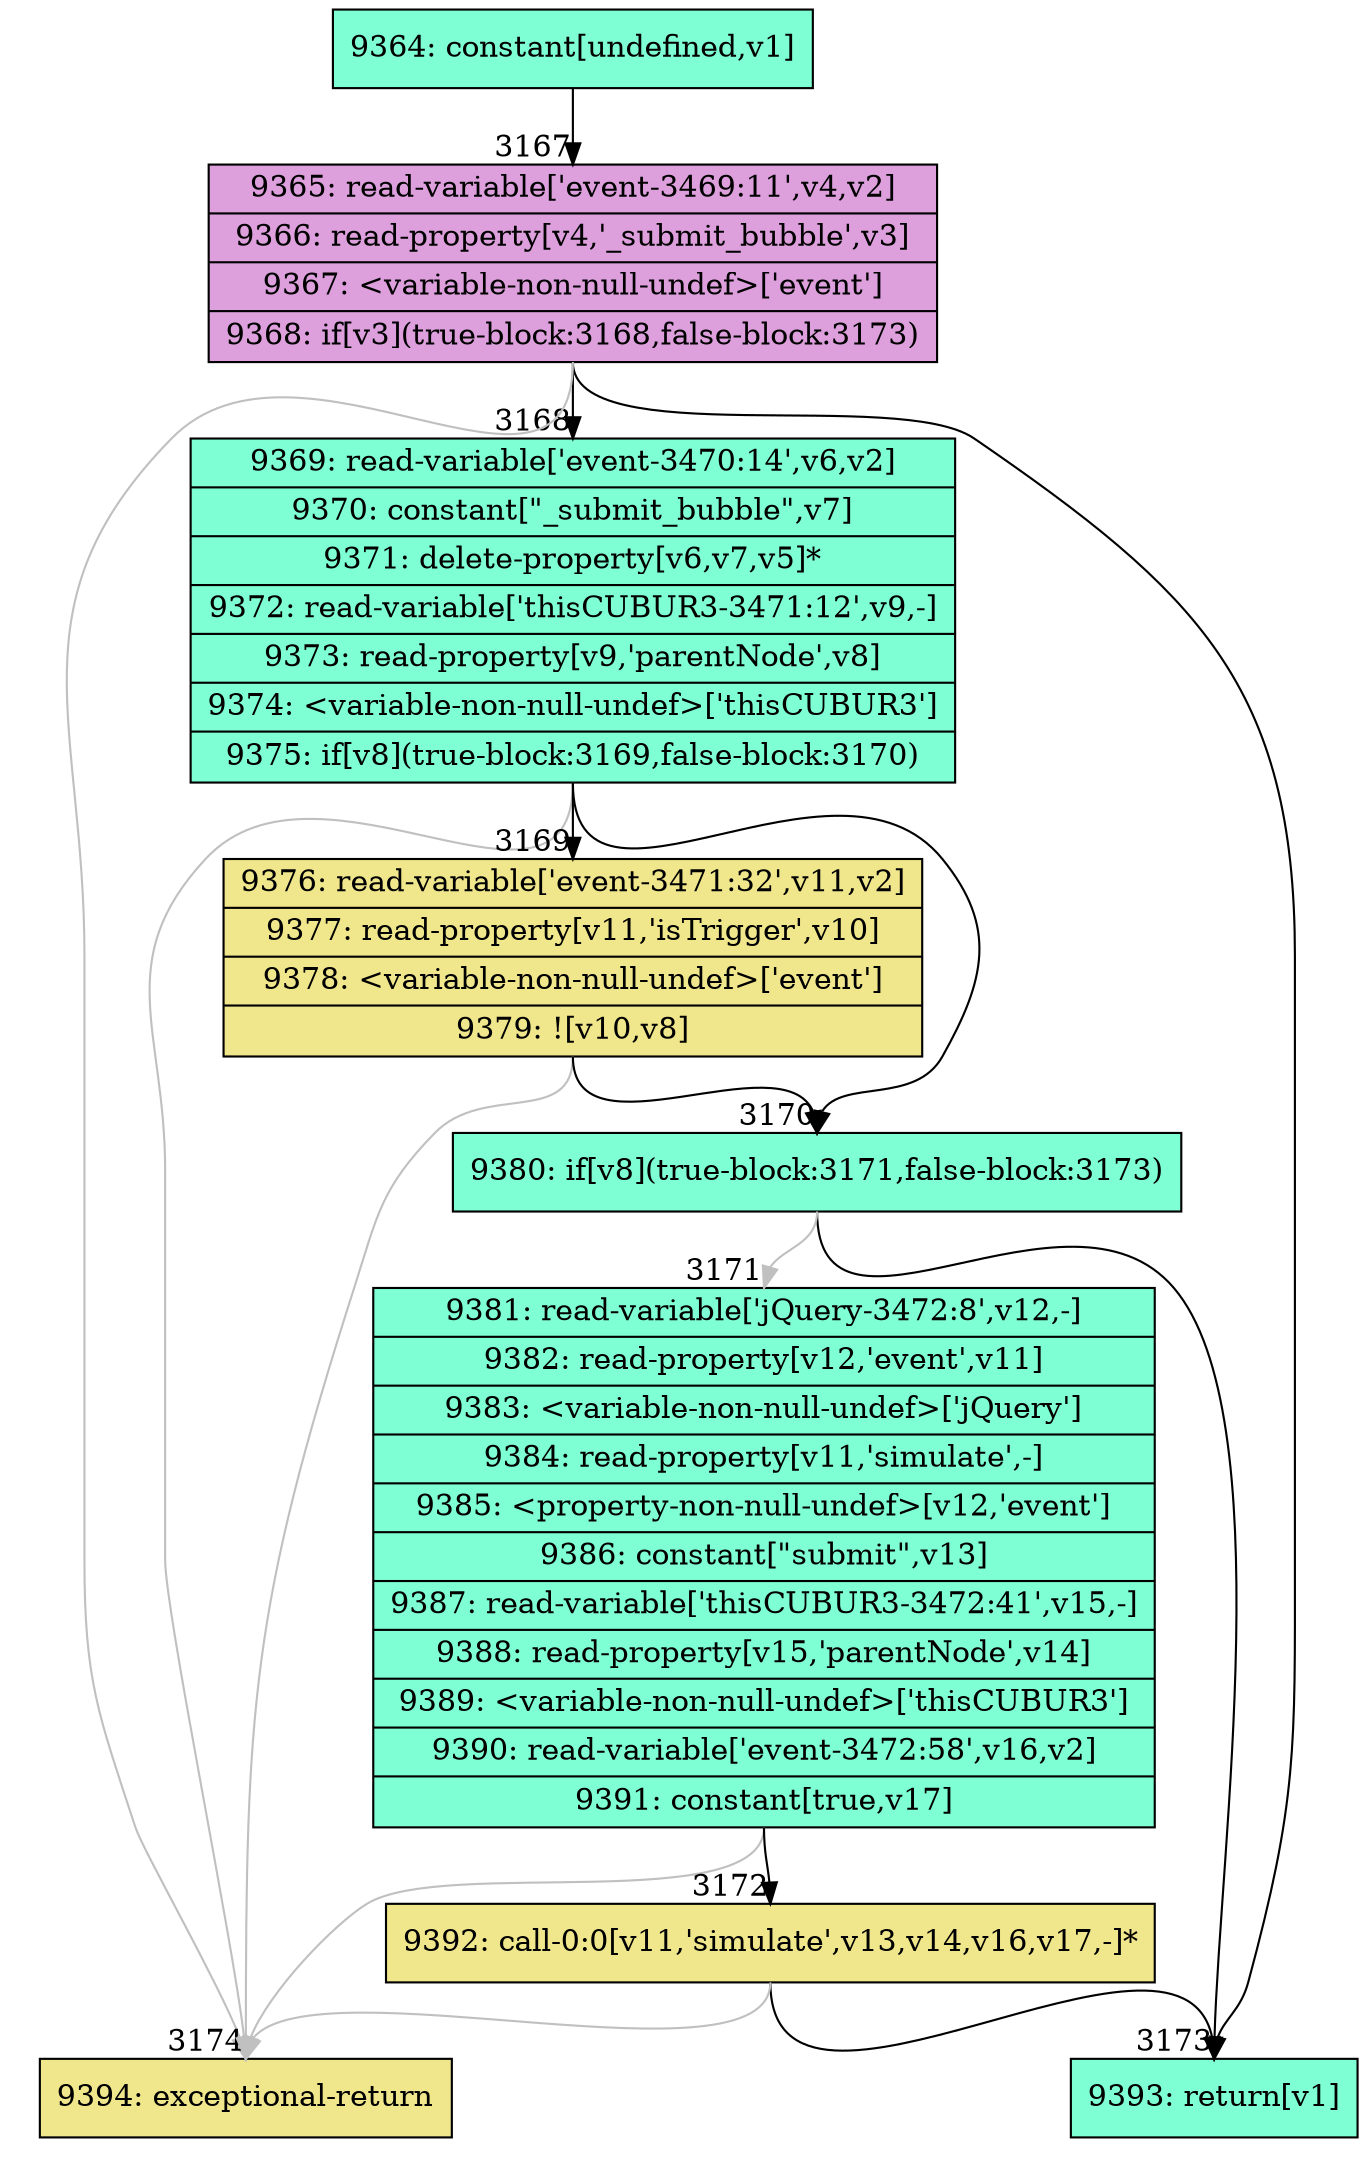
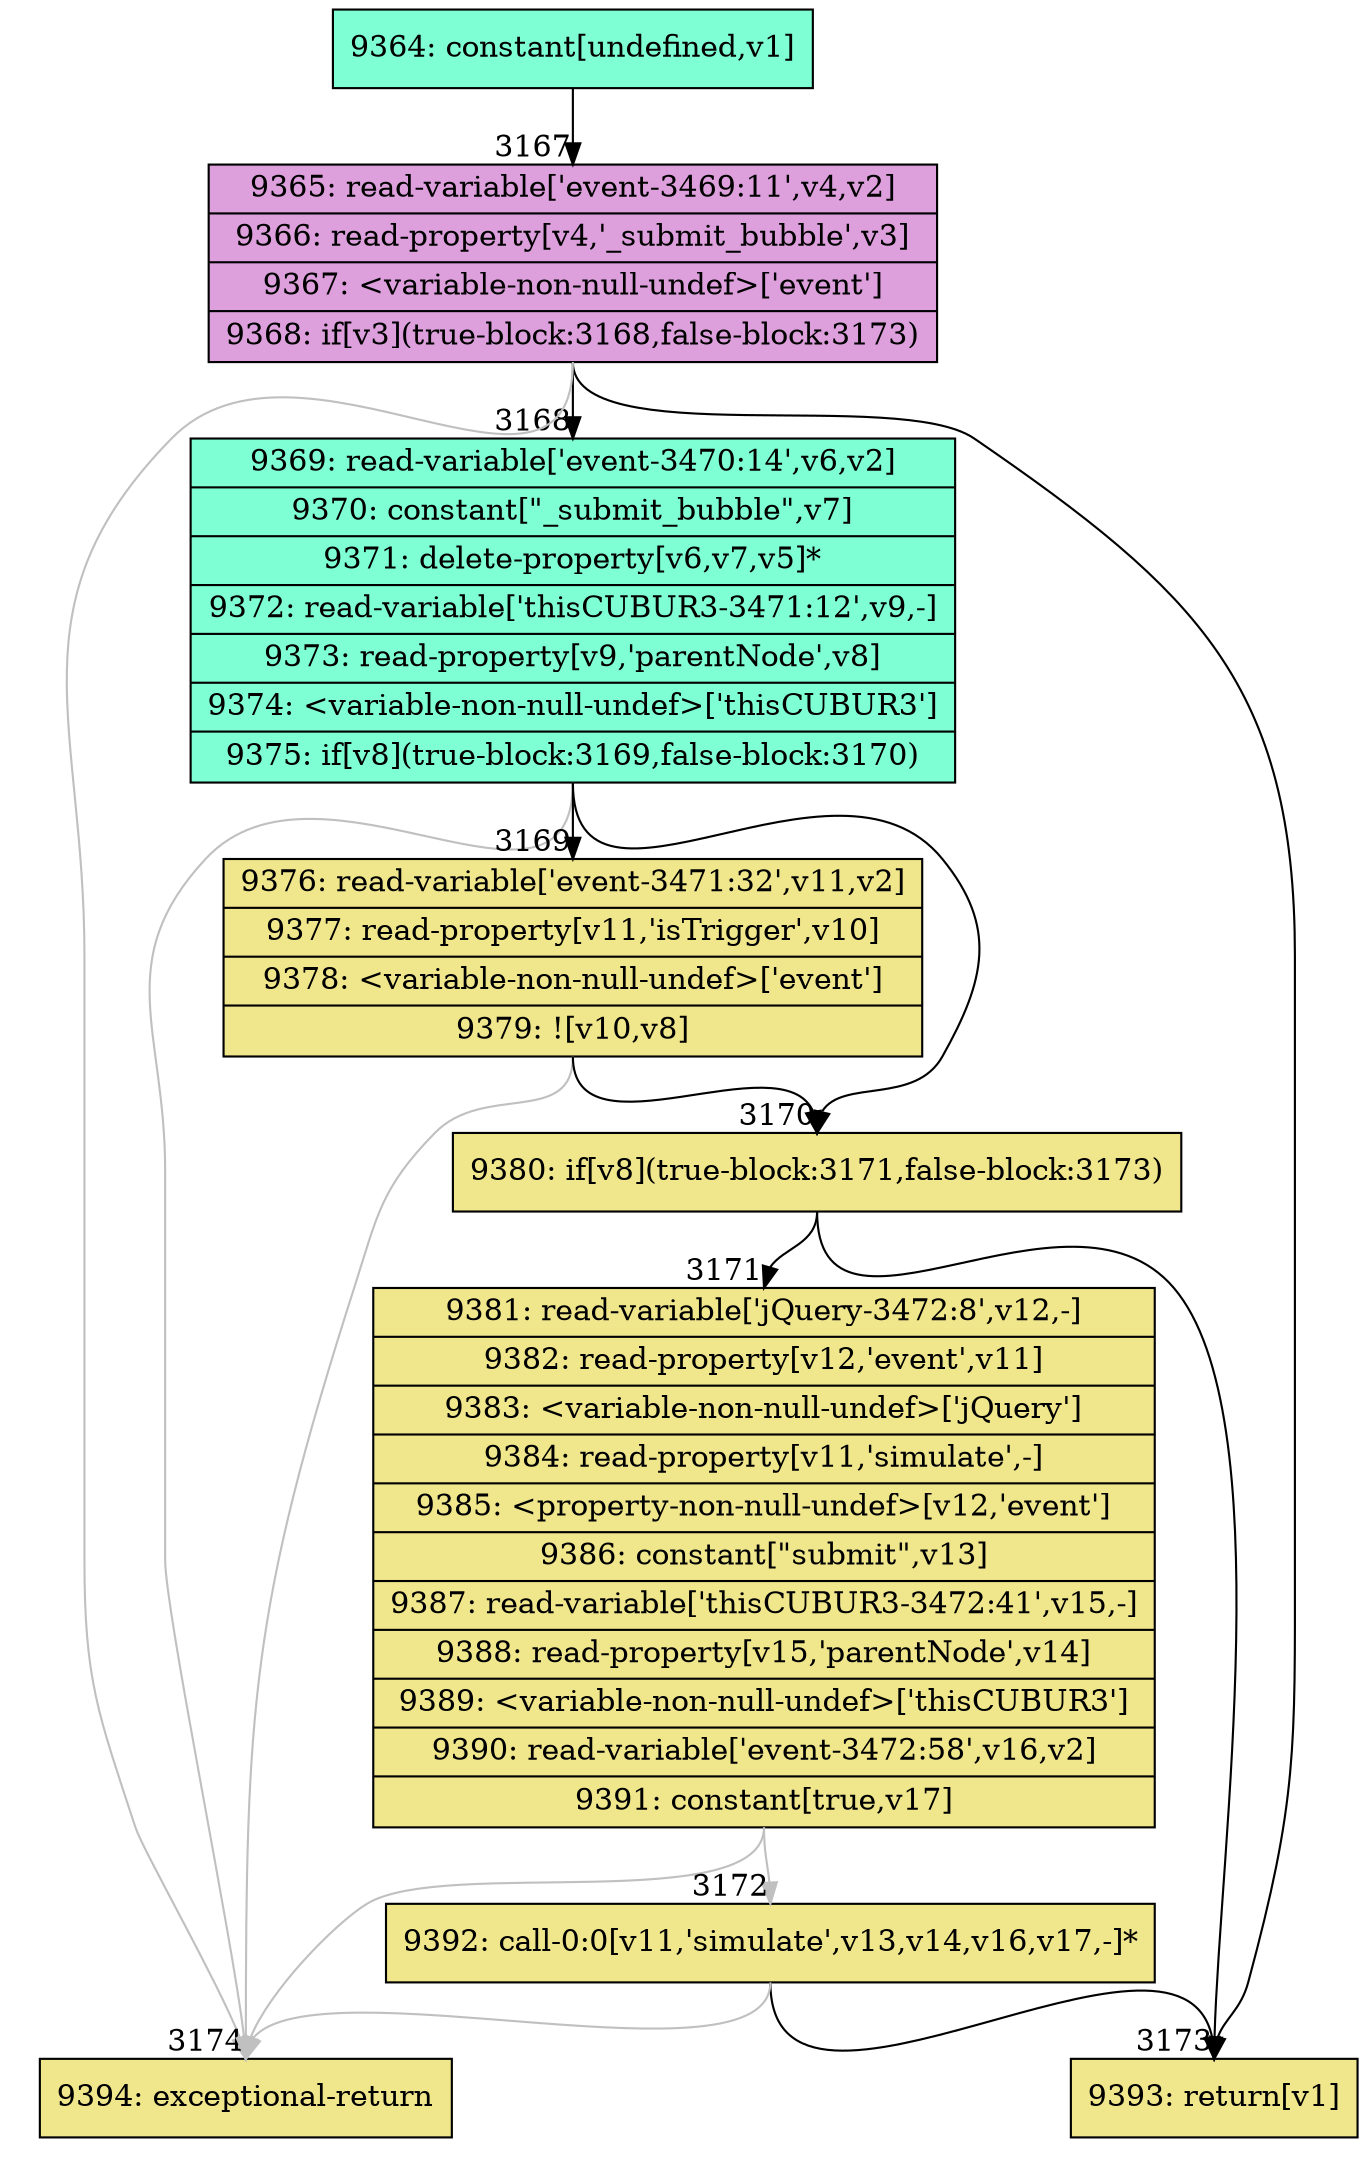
node "9380: if[v8](true-block:3171,false-block:3173)": fillcolor aquamarine -> khaki
edge "9380: if[v8](true-block:3171,false-block:3173)" -> "9381: read-variable['jQuery-3472:8',v12,-]": color gray -> black
node "9381: read-variable['jQuery-3472:8',v12,-]": fillcolor aquamarine -> khaki
edge "9381: read-variable['jQuery-3472:8',v12,-]" -> "9392: call-0:0[v11,'simulate',v13,v14,v16,v17,-]*": color black -> gray
node "9393: return[v1]": fillcolor aquamarine -> khaki
